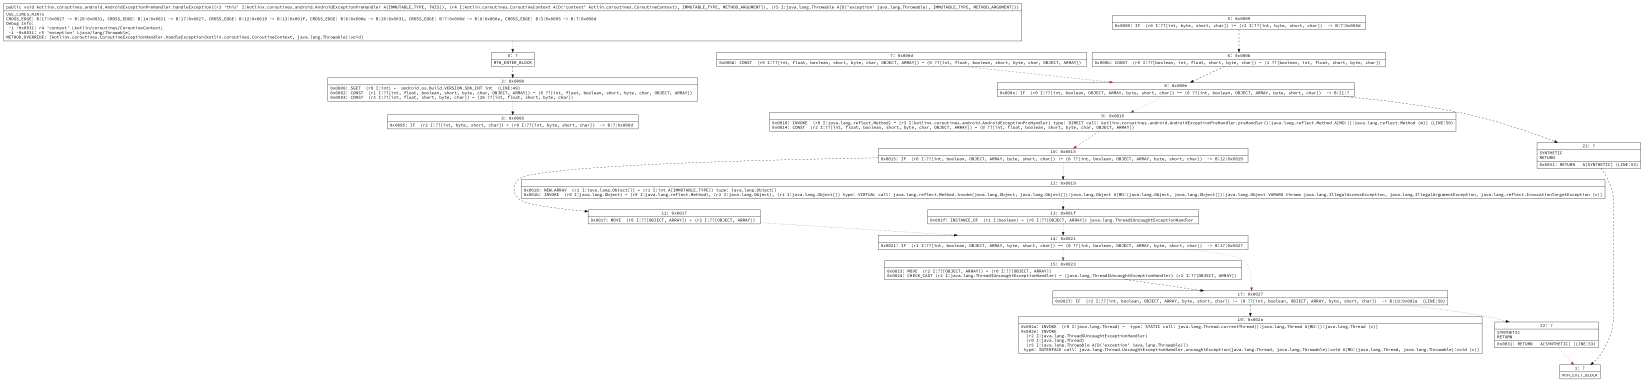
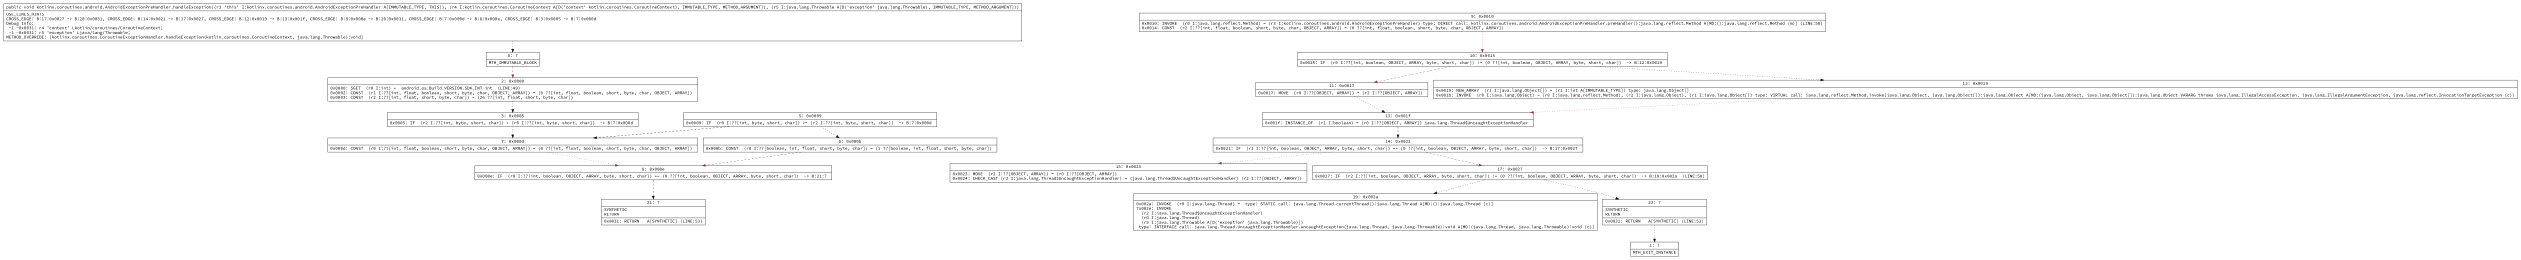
edge "5: 0x0009" -> "6: 0x000b": style dashed -> dotted
node "0: ?": text "MTH_ENTER_BLOCK" -> "MTH_IMMUTABLE_BLOCK"
edge "0: ?" -> "2: 0x0000": color black -> brown
edge "7: 0x000d" -> "8: 0x000e": style dashed -> dotted
edge "6: 0x000b" -> "8: 0x000e": color black -> brown
edge "8: 0x000e" -> "9: 0x0010": removed
edge "3: 0x0005" -> "7: 0x000d": added
edge "5: 0x0009" -> "7: 0x000d": added
edge "9: 0x0010" -> "10: 0x0015": style dashed -> dotted
edge "10: 0x0015" -> "11: 0x0017": color black -> brown
edge "12: 0x0019" -> "13: 0x001f": color black -> brown
edge "13: 0x001f" -> "14: 0x0021": style dotted -> dashed
edge "11: 0x0017" -> "14: 0x0021": now "11: 0x0017" -> "13: 0x001f"
edge "14: 0x0021" -> "17: 0x0027": style dotted -> dashed
edge "21: ?" -> "1: ?": removed
edge "15: 0x0023" -> "17: 0x0027": removed
edge "17: 0x0027" -> "19: 0x002a": style dashed -> dotted
node "19: 0x002a": text "0x002e: INVOKE" -> "7x002e: INVOKE"
edge "22: ?" -> "1: ?": color brown -> black
node "1: ?": text "MTH_EXIT_BLOCK" -> "MTH_EXIT_INSTANCE"
